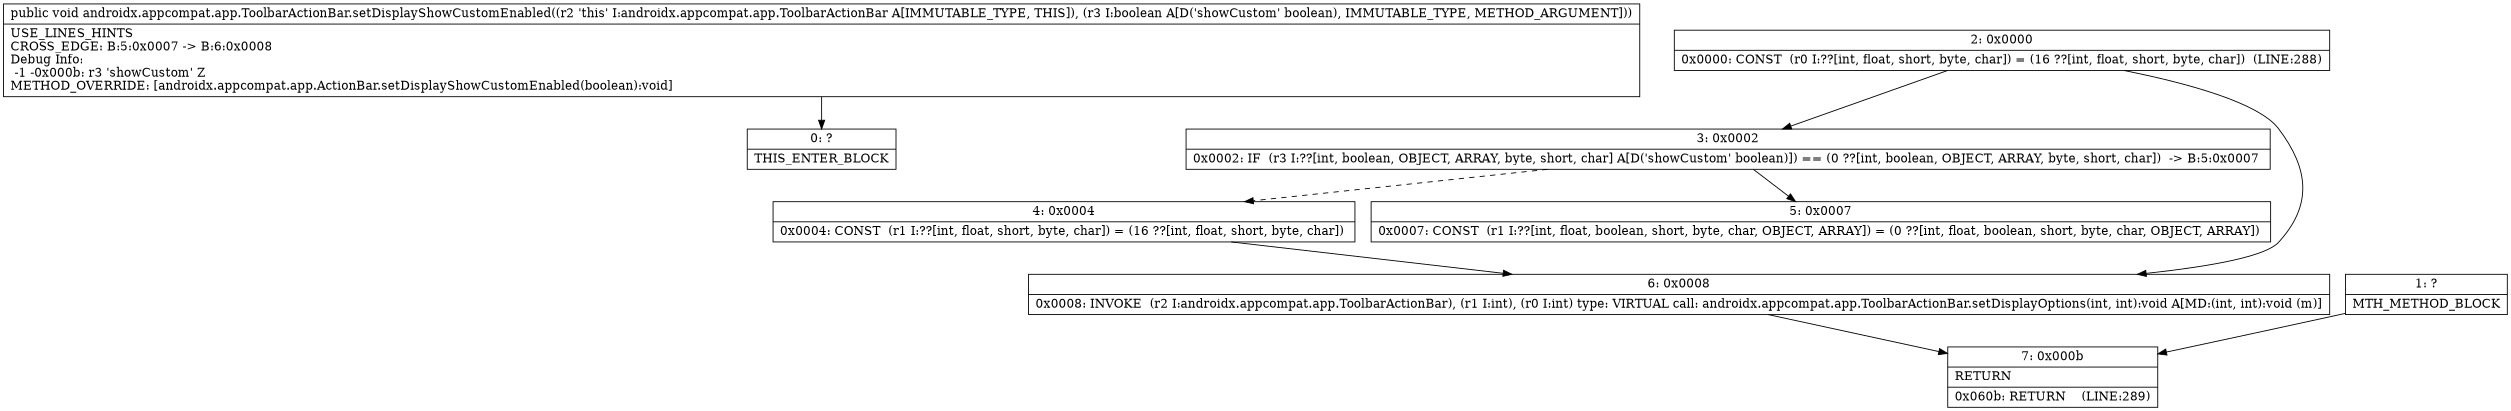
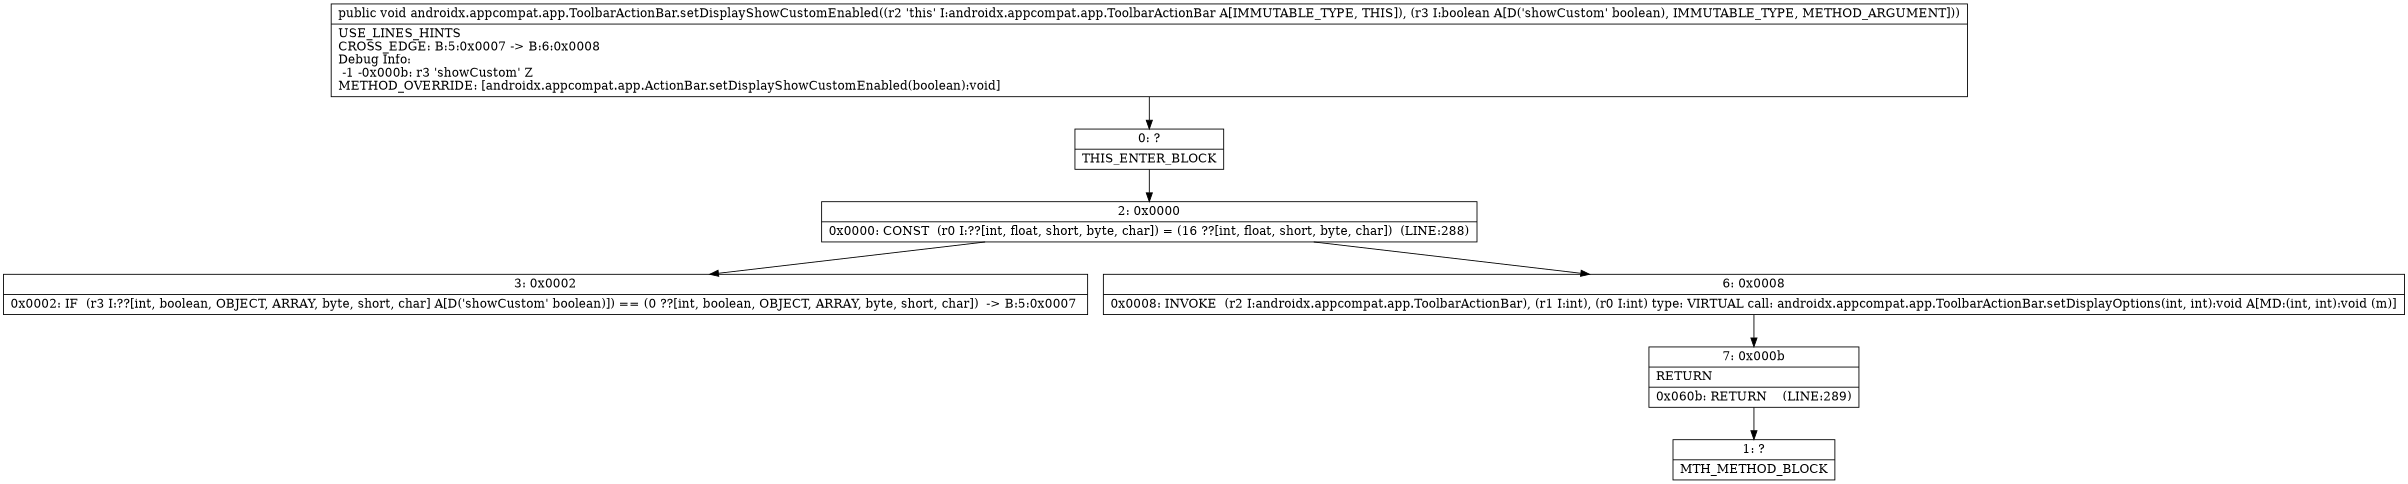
edge "0: ?" -> "2: 0x0000": added
node "4: 0x0004": removed
node "5: 0x0007": removed
edge "1: ?" -> "7: 0x000b": reversed
